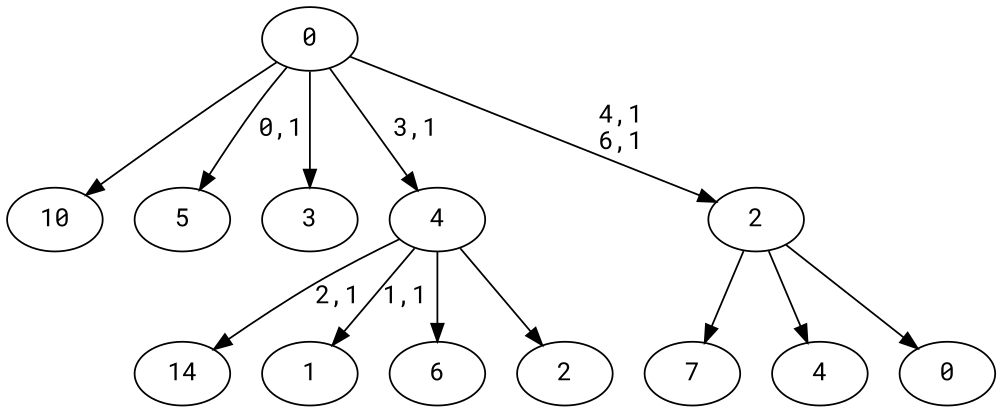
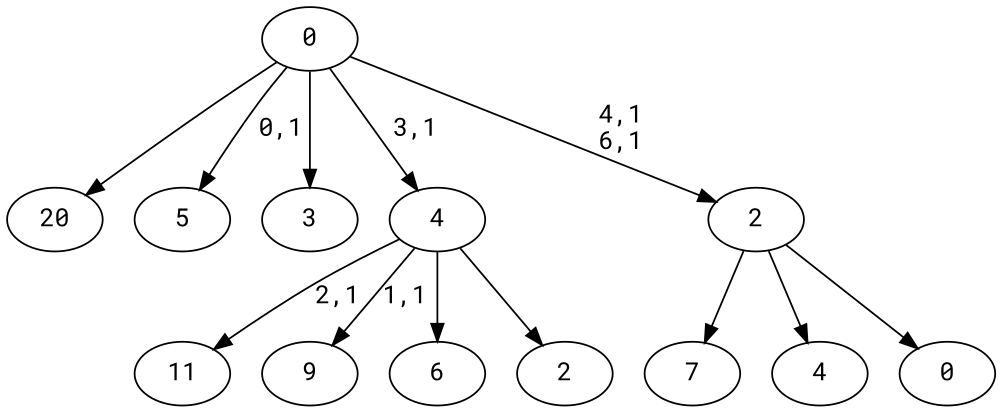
node "10": label "10" -> "20"
node "14": label "14" -> "11"
node "1": label "1" -> "9"
